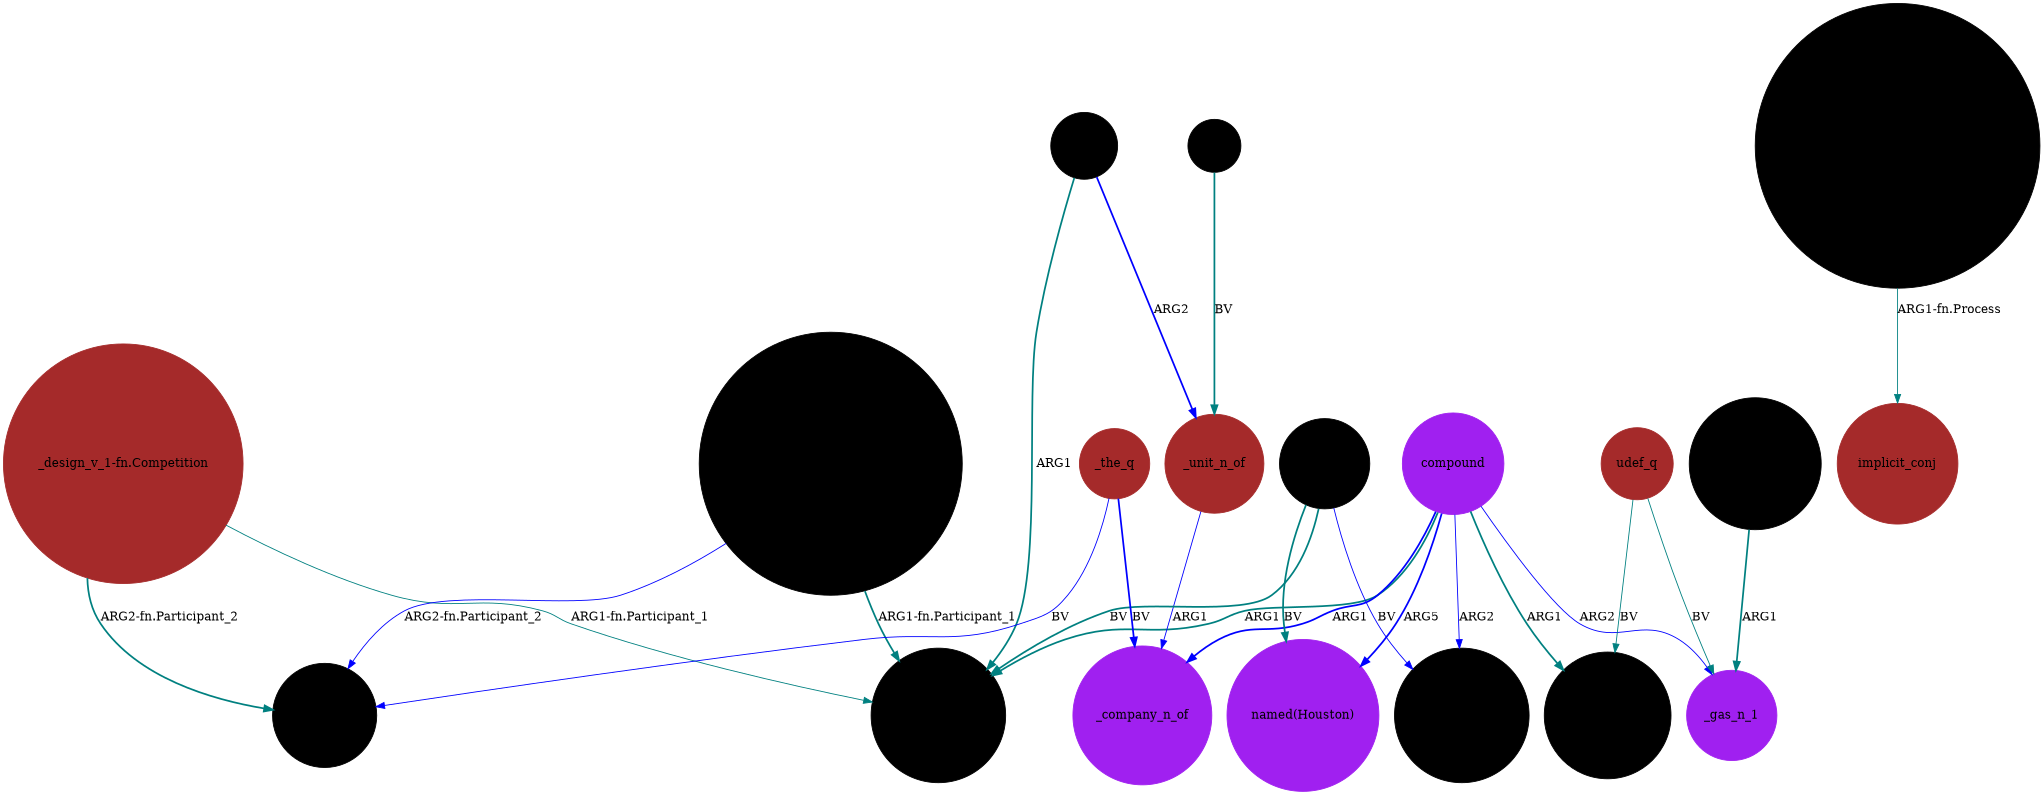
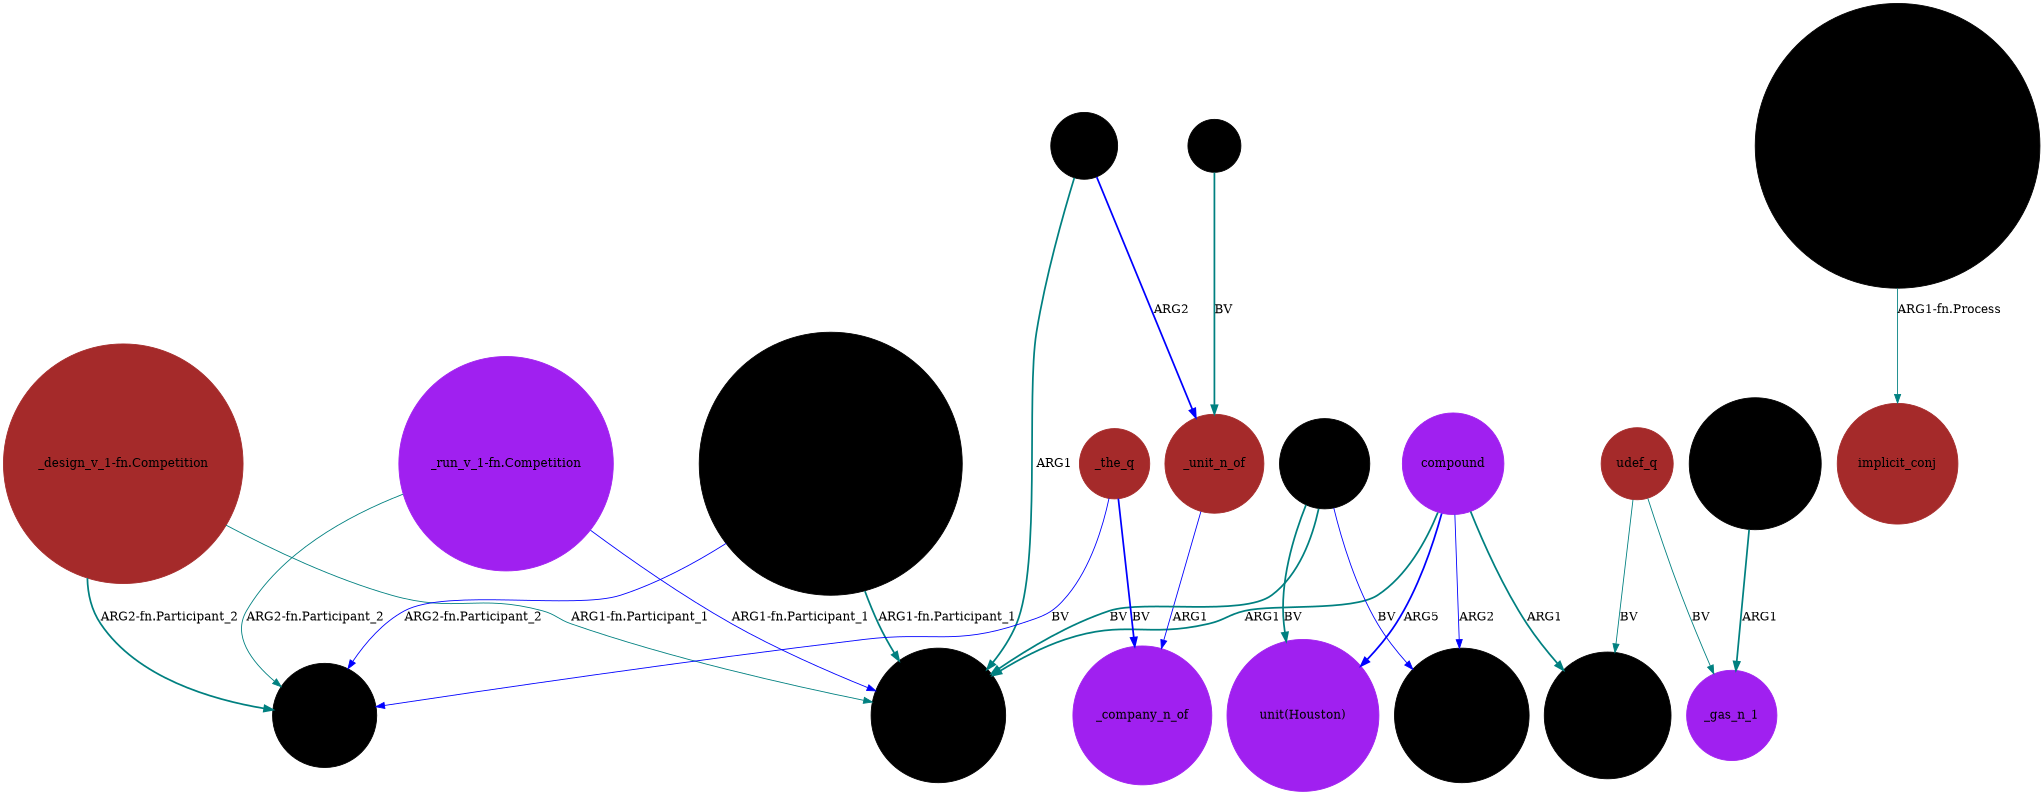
node "_run_v_1-fn.Competition": added
edge "compound" -> "_company_n_of": removed, label "ARG1"
edge "compound" -> "_gas_n_1": removed, label "ARG2"
node "named(Houston)": label "named(Houston)" -> "unit(Houston)"
